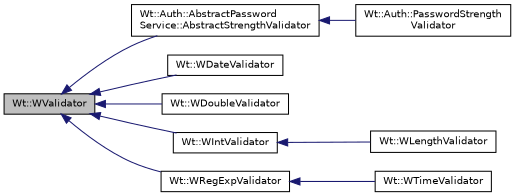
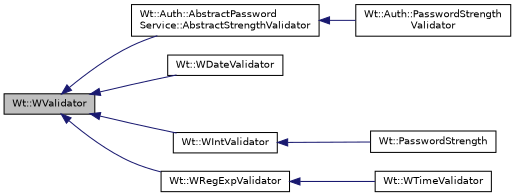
node "Wt::WDoubleValidator": removed
node "Wt::WLengthValidator": label "Wt::WLengthValidator" -> "Wt::PasswordStrength"
